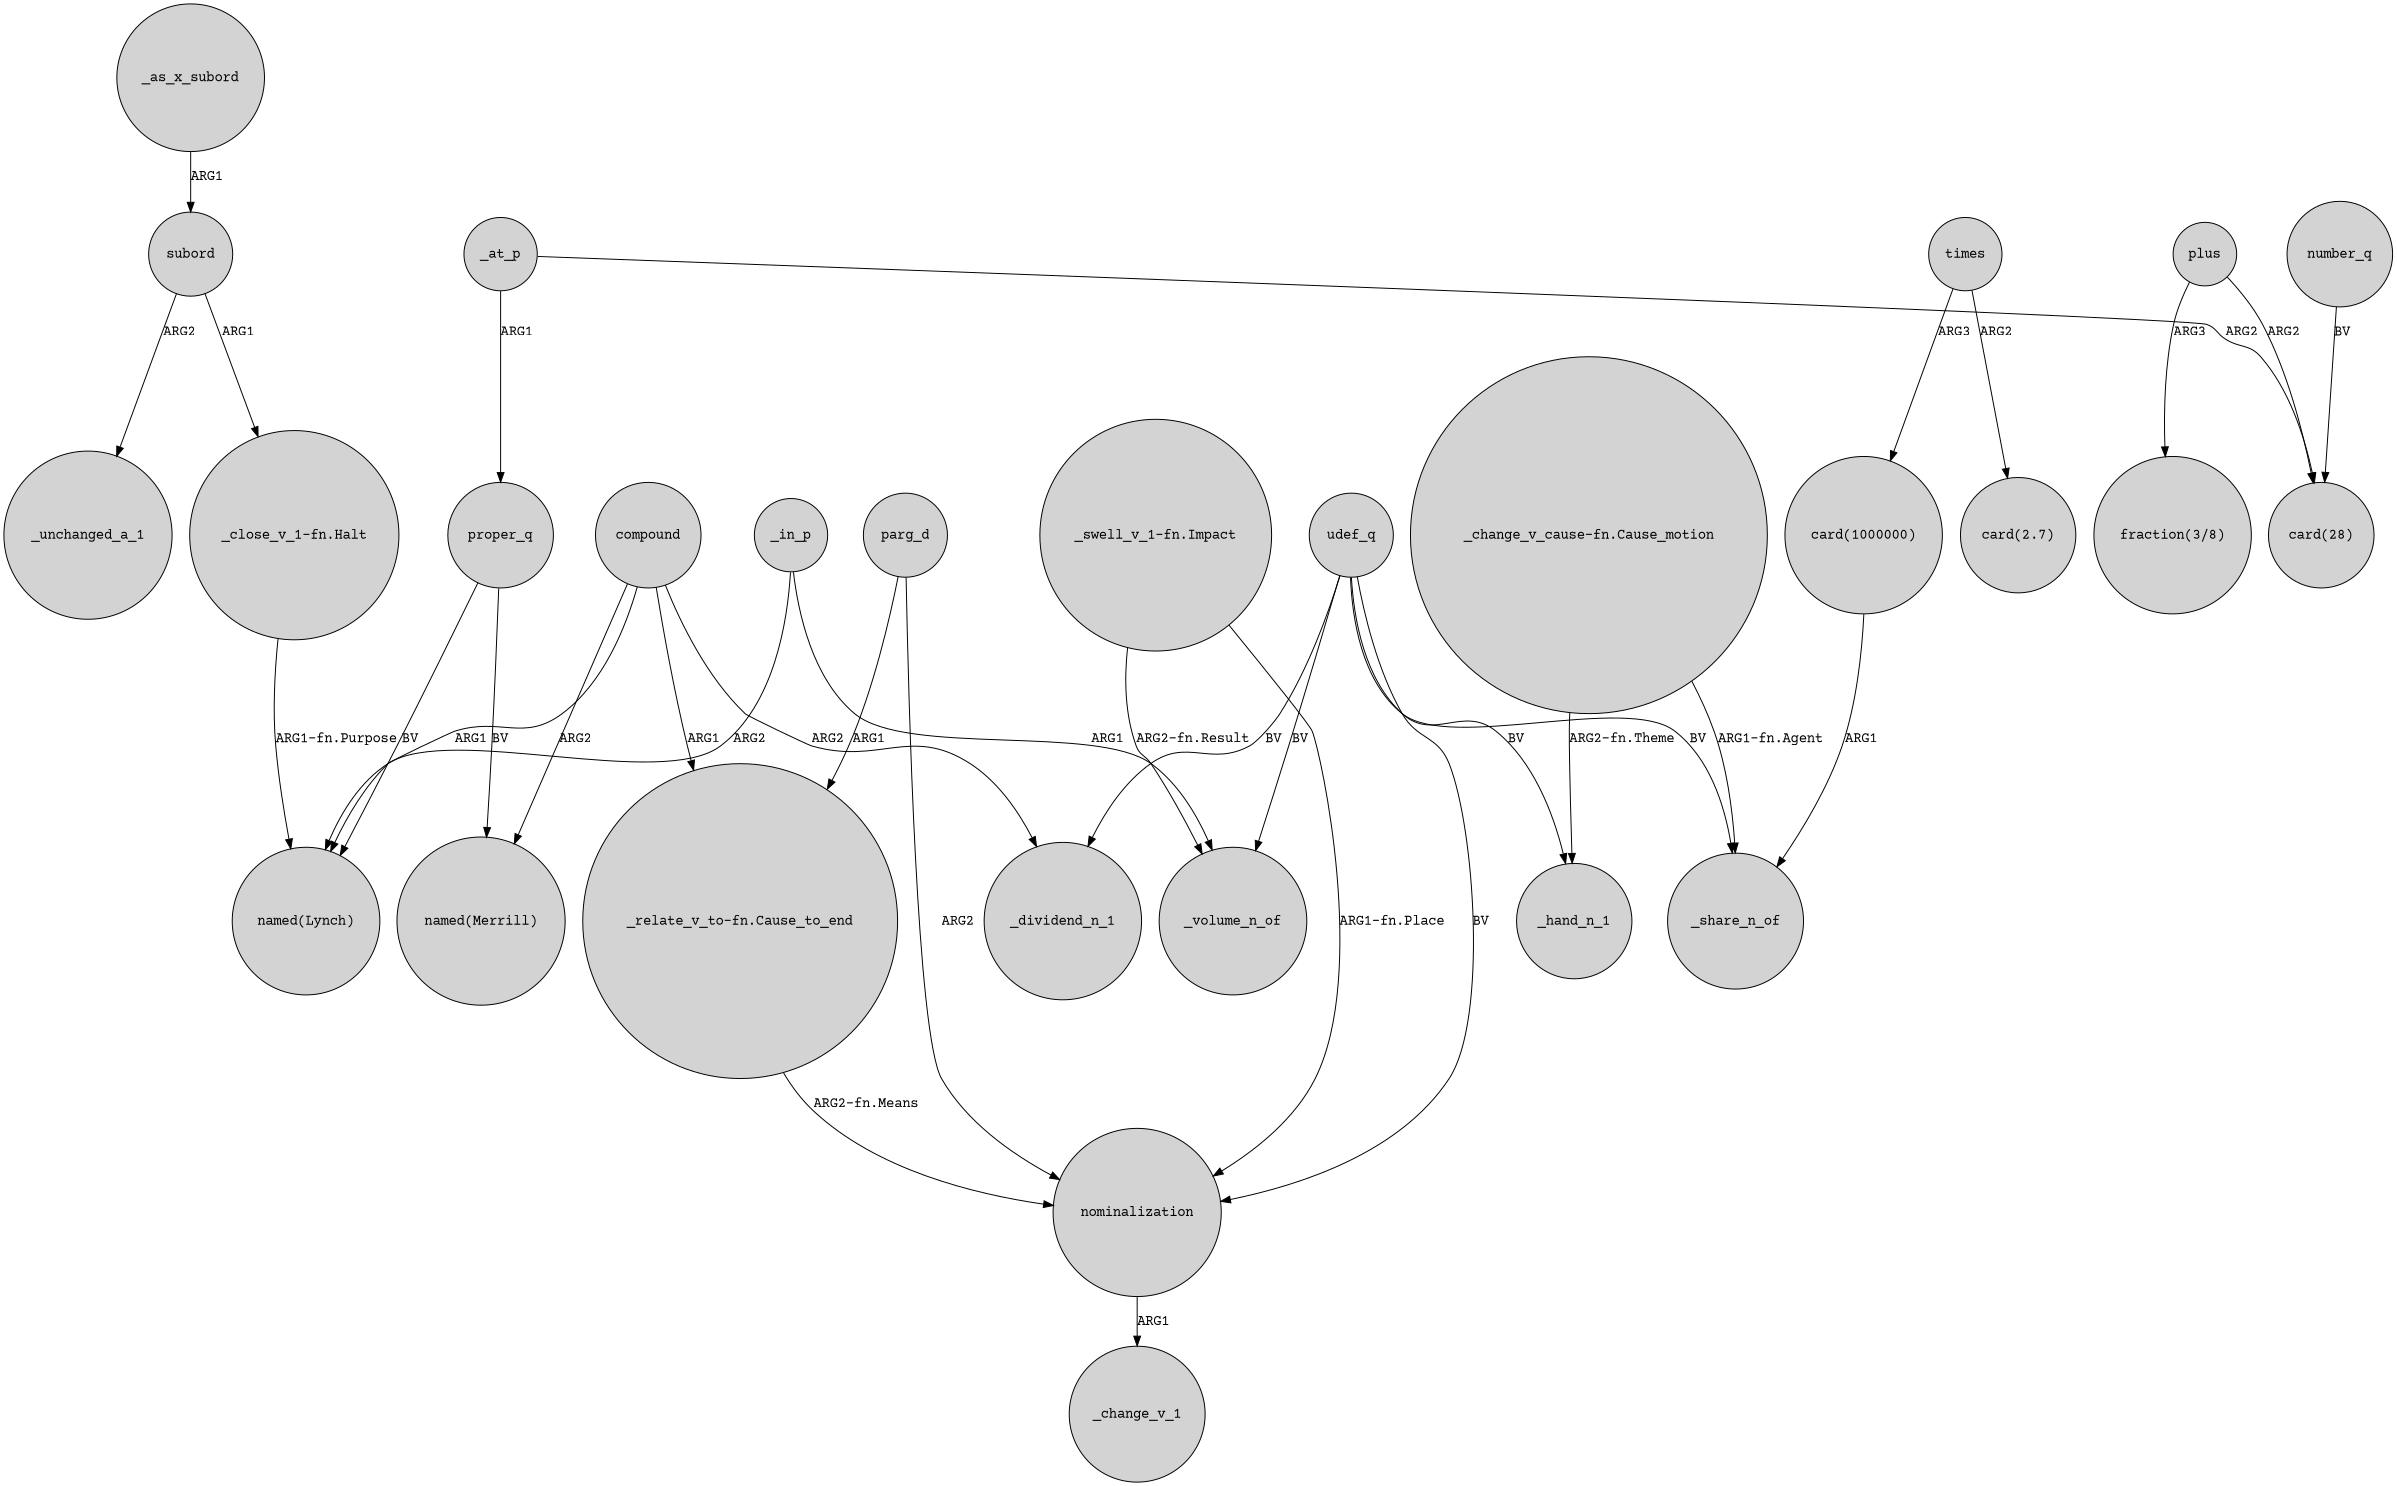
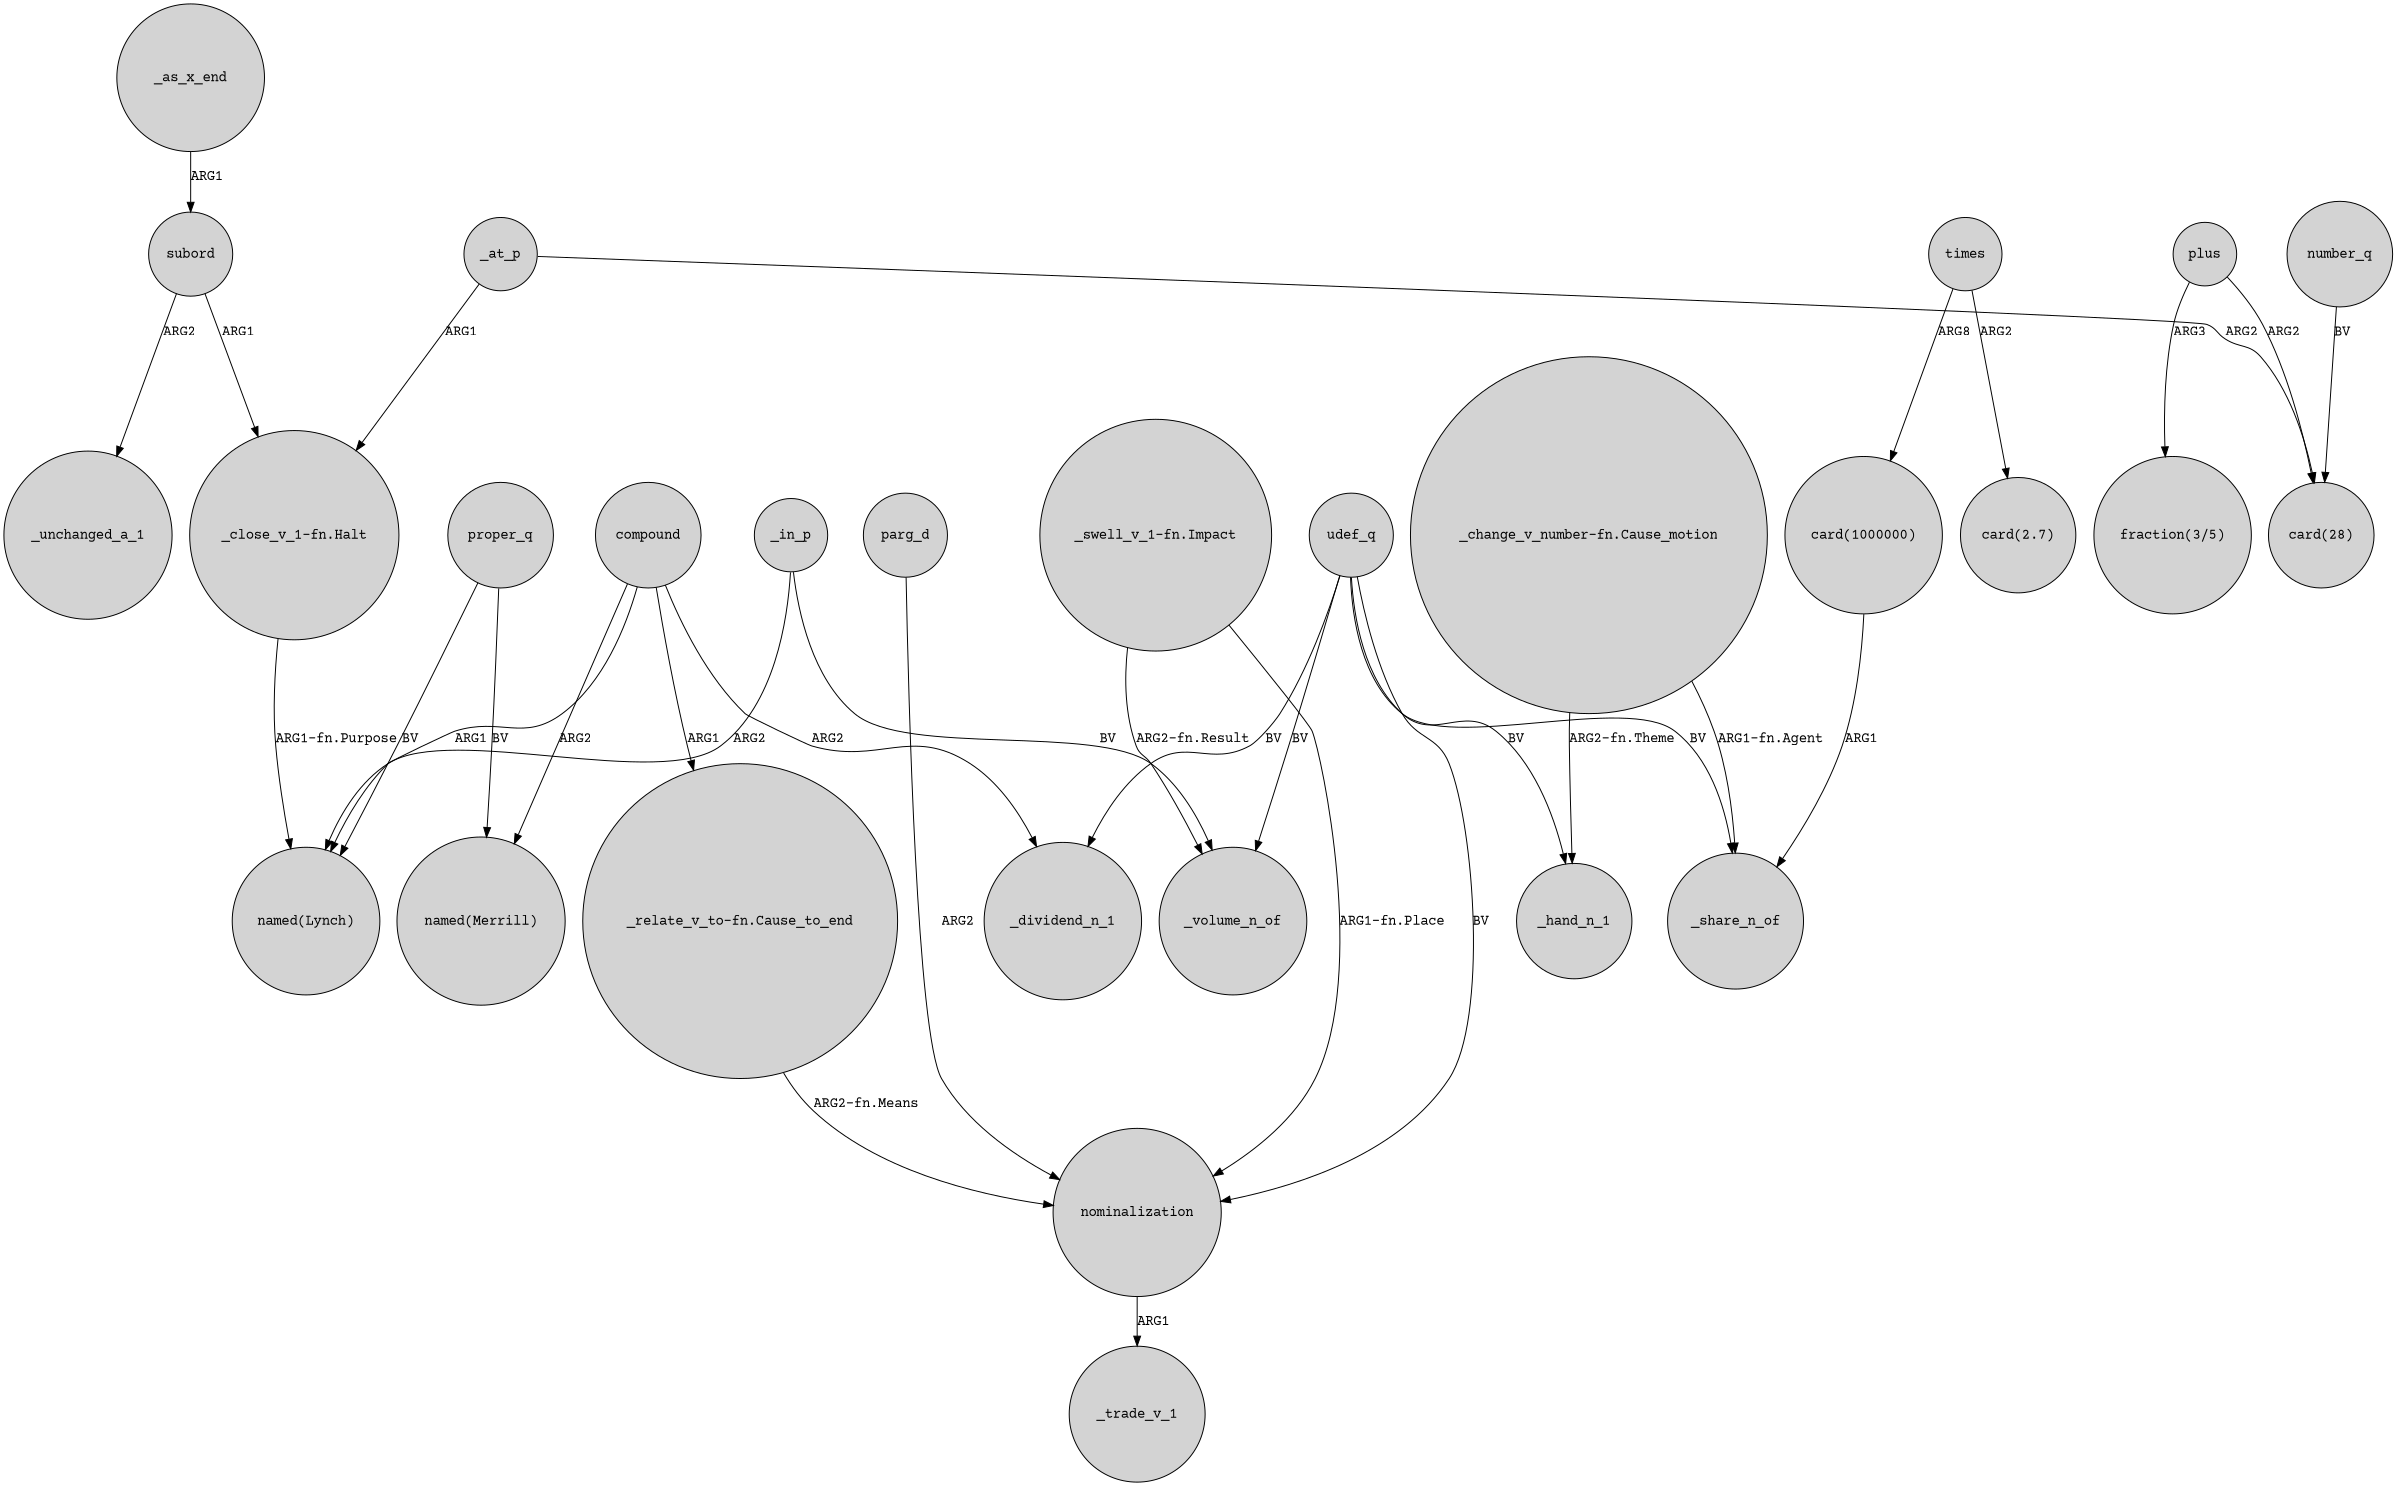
node "_as_x_subord": label "_as_x_subord" -> "_as_x_end"
edge "times" -> "card(1000000)": label "ARG3" -> "ARG8"
edge "_at_p" -> "proper_q": now "_at_p" -> "_close_v_1-fn.Halt"
node "_change_v_cause-fn.Cause_motion": label "_change_v_cause-fn.Cause_motion" -> "_change_v_number-fn.Cause_motion"
node "fraction(3/8)": label "fraction(3/8)" -> "fraction(3/5)"
edge "parg_d" -> "_relate_v_to-fn.Cause_to_end": removed, label "ARG1"
edge "_in_p" -> "_volume_n_of": label "ARG1" -> "BV"
node "_change_v_1": label "_change_v_1" -> "_trade_v_1"
